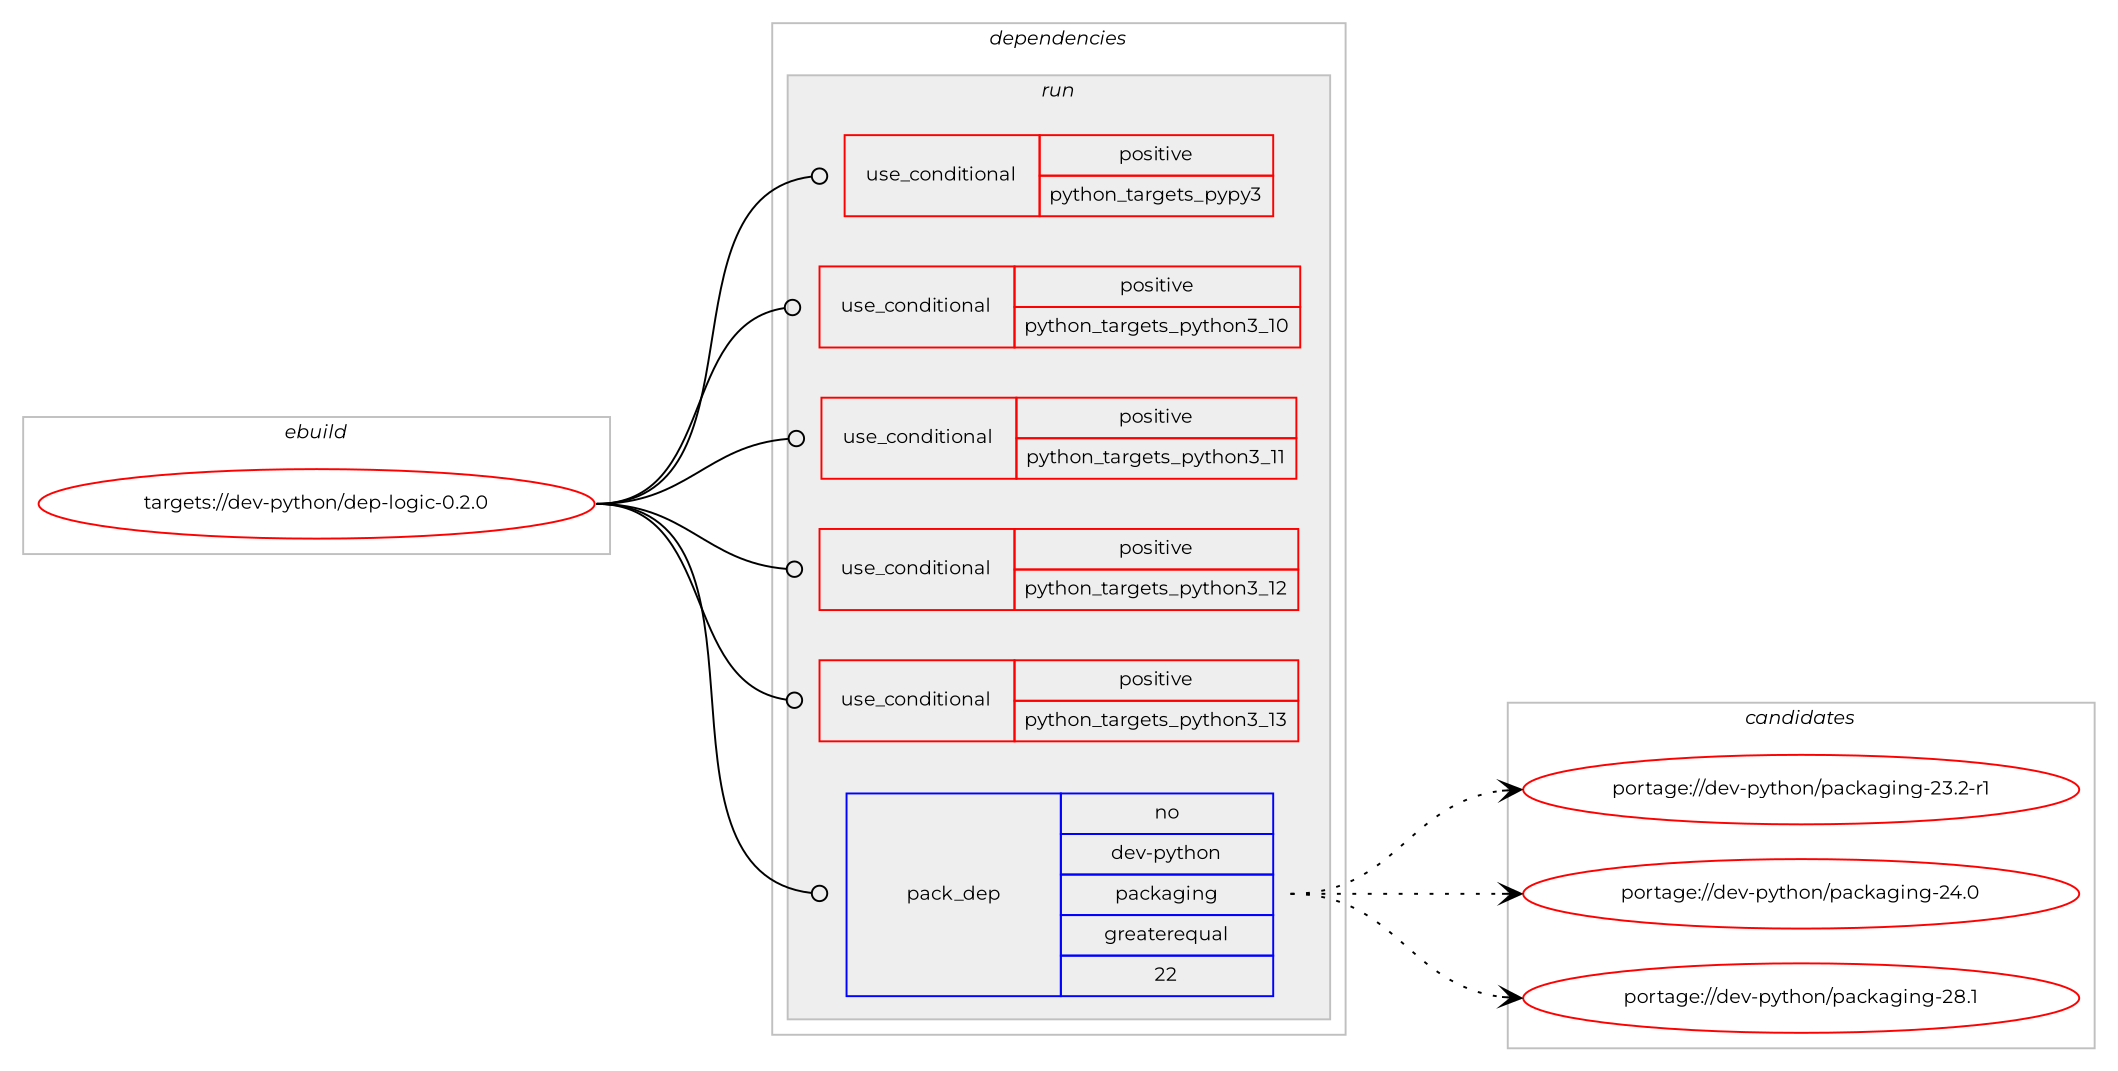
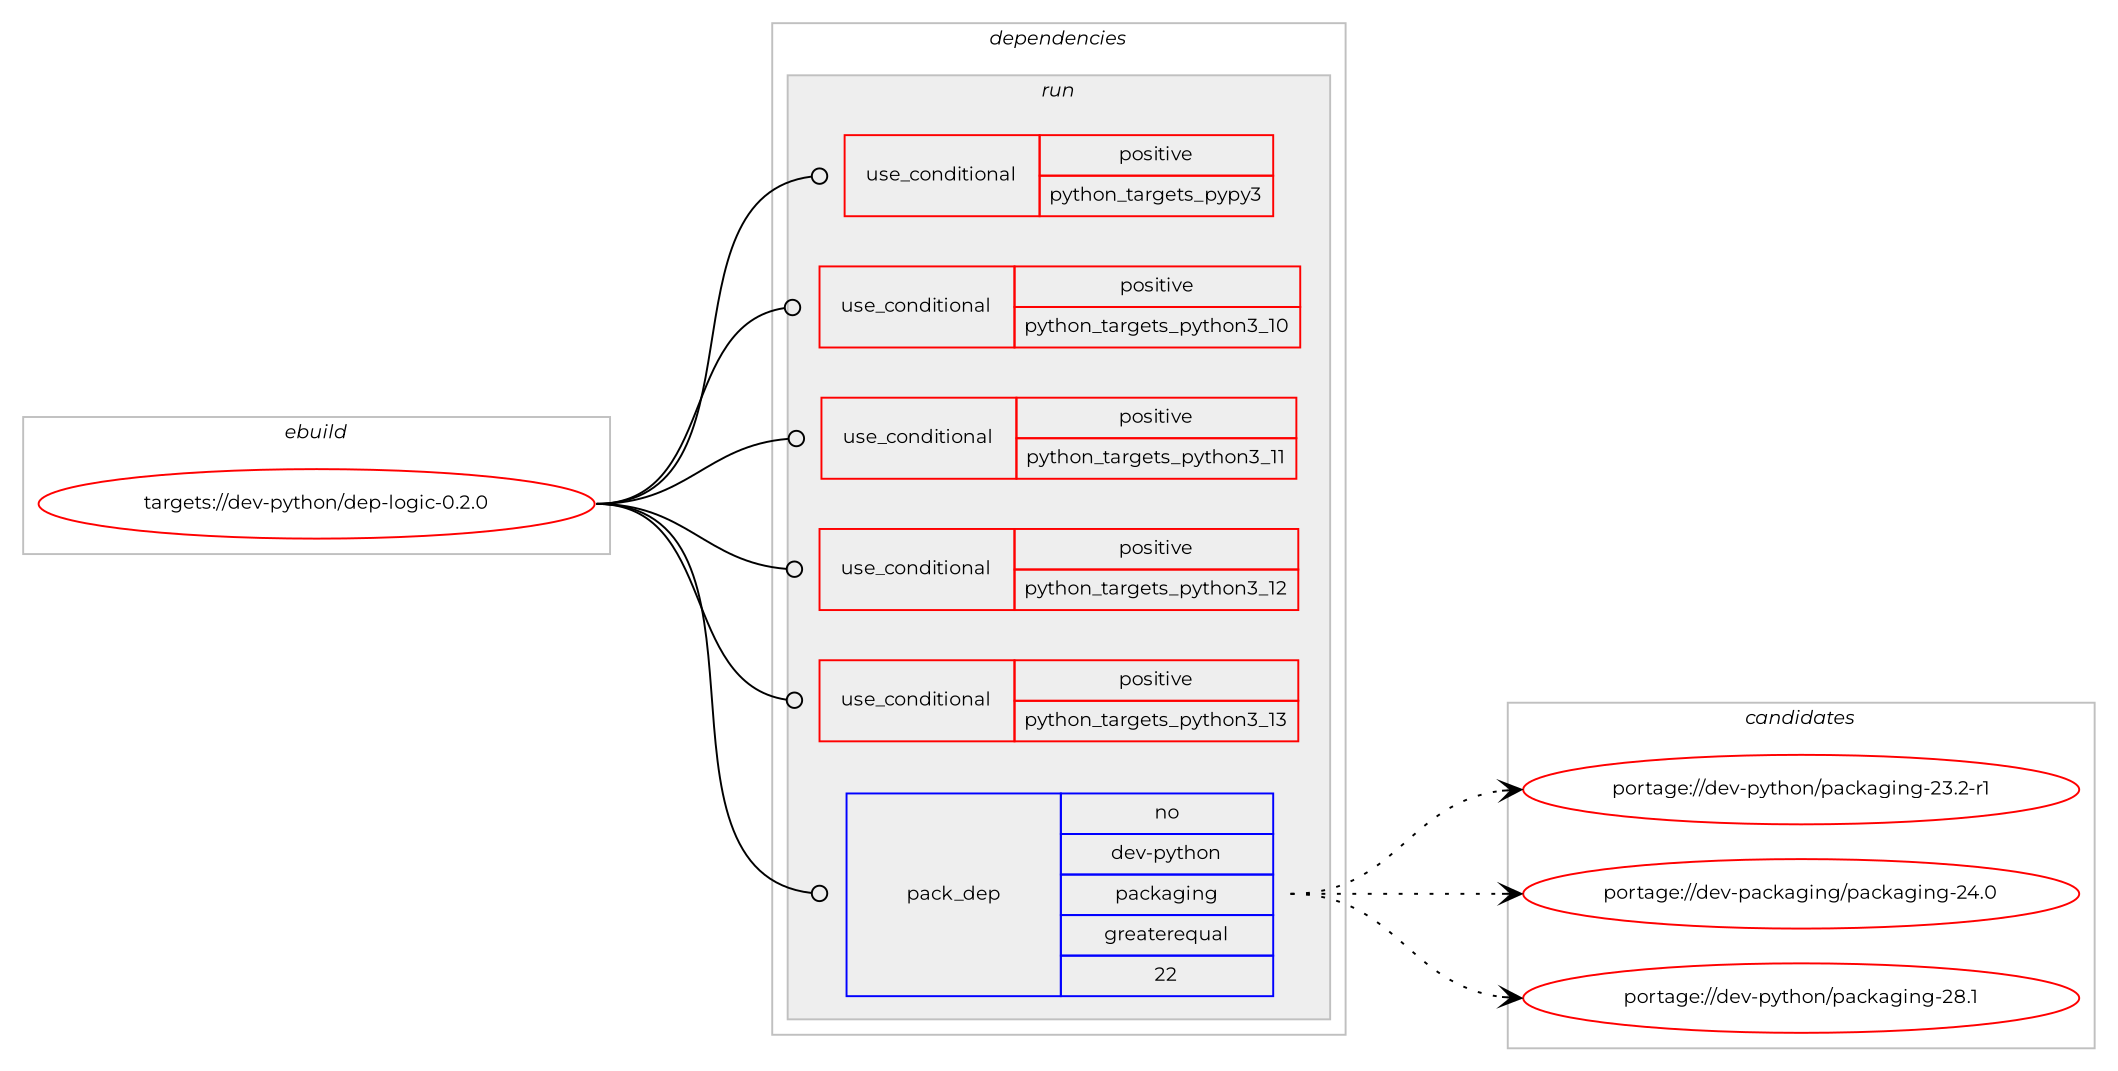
node "portage://dev-python/packaging-24.0": label "portage://dev-python/packaging-24.0" -> "portage://dev-packaging/packaging-24.0"
